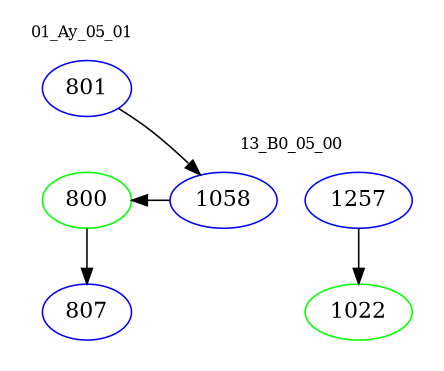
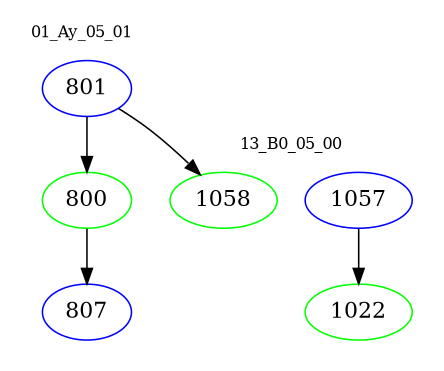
edge "1058" -> "800": now "801" -> "800"
node "1058": color blue -> green
node "1257": label "1257" -> "1057"
